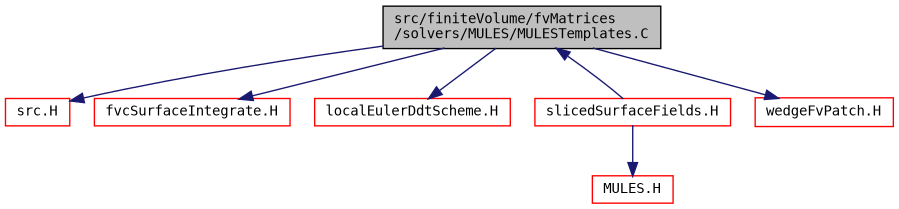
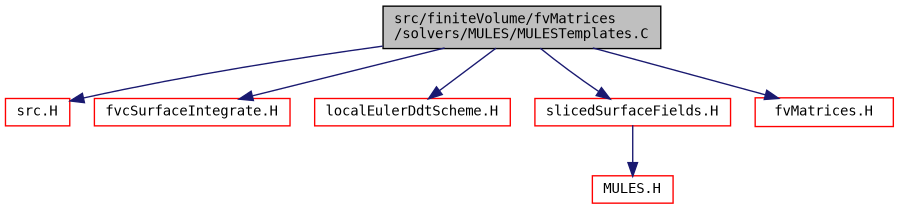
edge "slicedSurfaceFields.H" -> "src/finiteVolume/fvMatrices /solvers/MULES/MULESTemplates.C": reversed
node "wedgeFvPatch.H": label "wedgeFvPatch.H" -> "fvMatrices.H"
